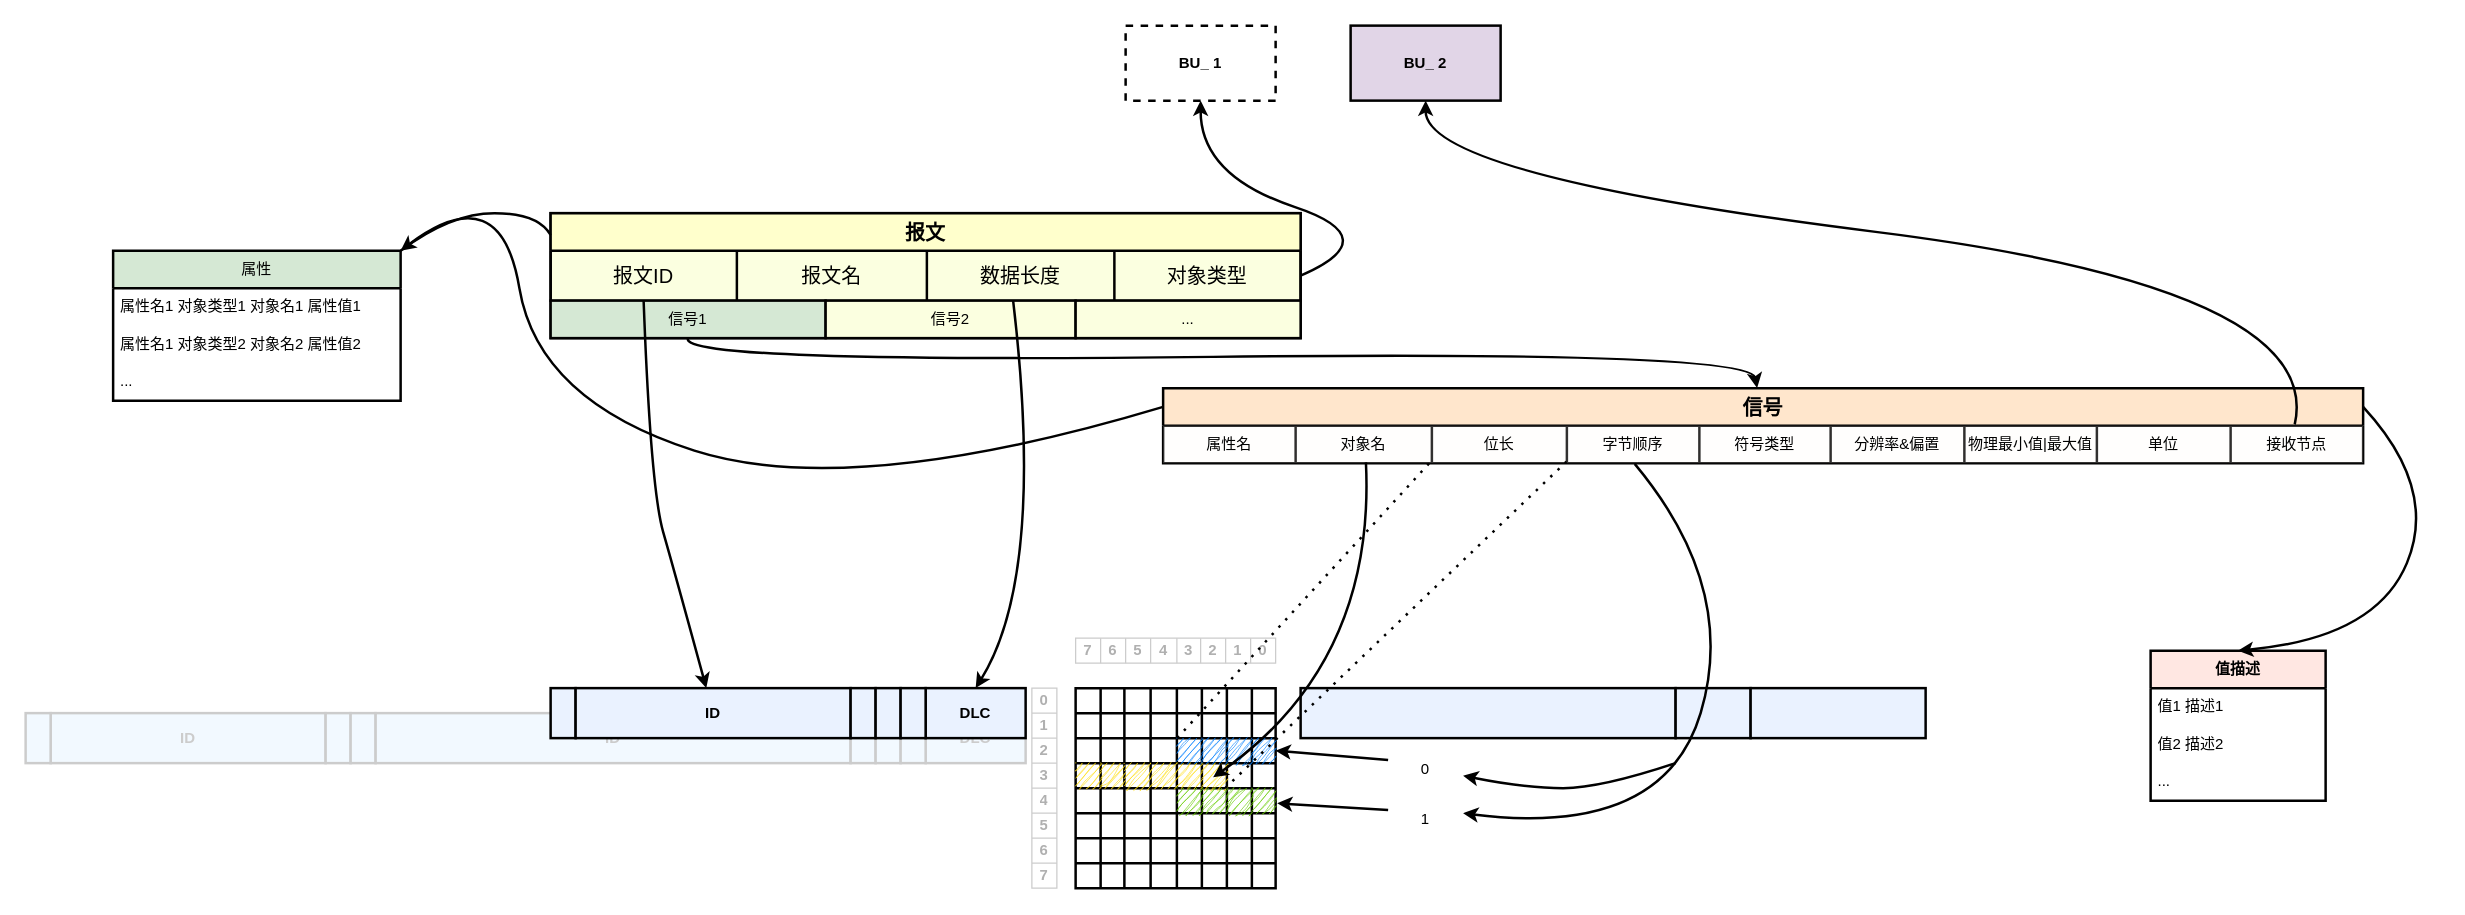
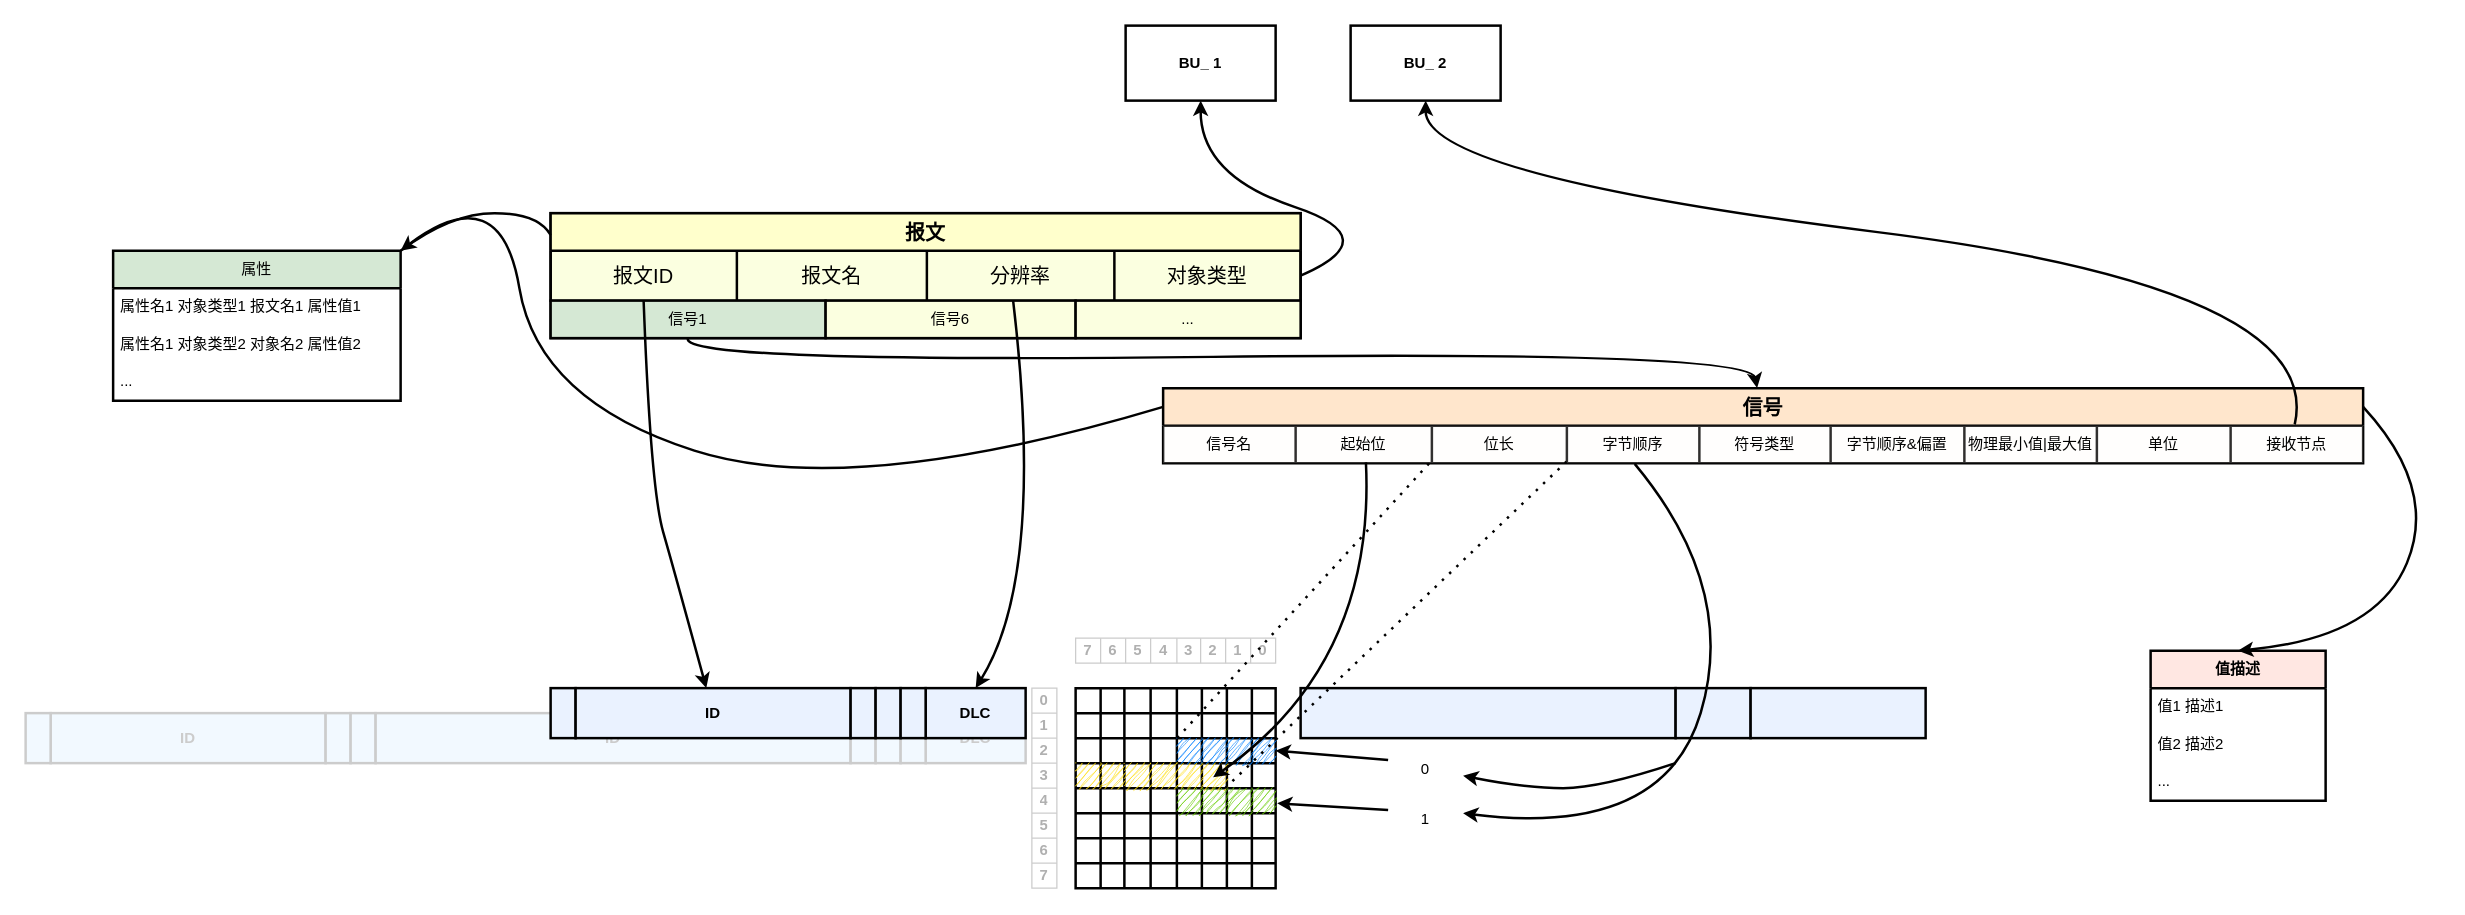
node "BU_ 1": style dashed -> solid
node "BU_ 2": fillcolor #e1d5e7 -> #ffffff
node "数据长度": label "数据长度" -> "分辨率"
node "属性名1 对象类型1 对象名1 属性值1": label "属性名1 对象类型1 对象名1 属性值1" -> "属性名1 对象类型1 报文名1 属性值1"
node "信号2": label "信号2" -> "信号6"
node "属性名": label "属性名" -> "信号名"
node "对象名": label "对象名" -> "起始位"
node "分辨率&偏置": label "分辨率&偏置" -> "字节顺序&偏置"
